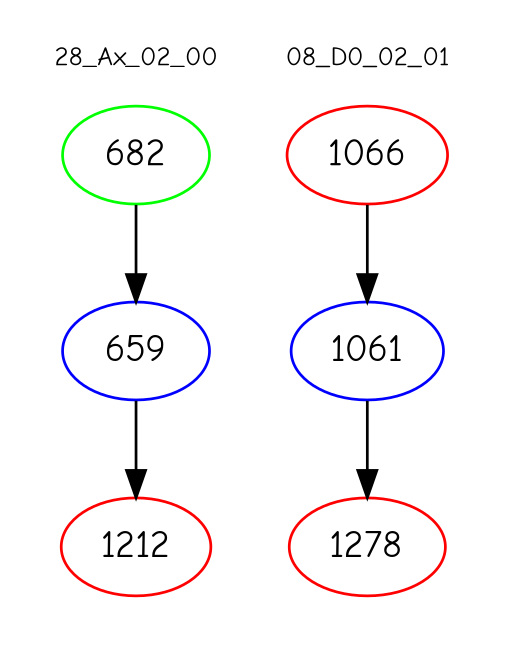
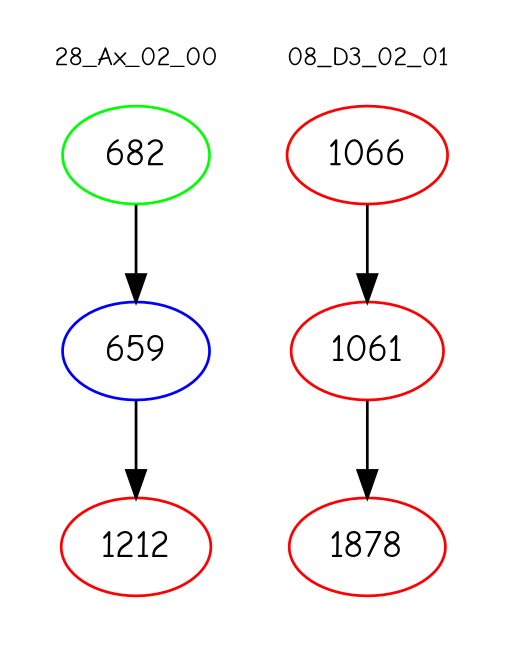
cluster "08_D0_02_01": label "08_D0_02_01" -> "08_D3_02_01"
node "1061": color blue -> red
node "1278": label "1278" -> "1878"
